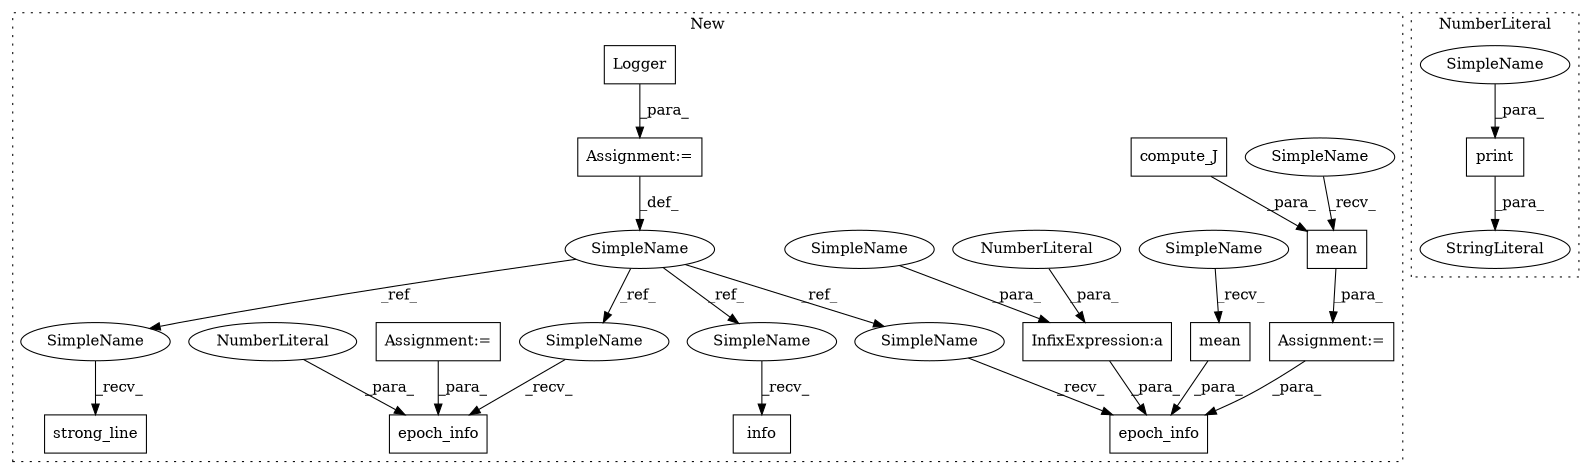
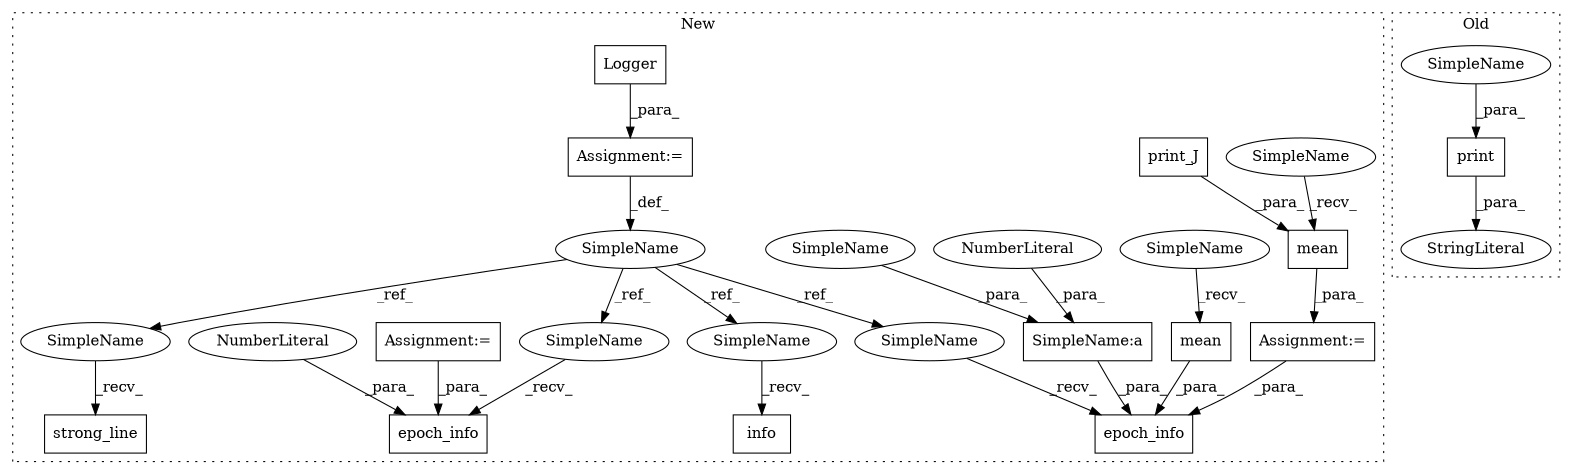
cluster "NumberLiteral": label "NumberLiteral" -> "Old"
node "compute_J": label "compute_J" -> "print_J"
node "InfixExpression:a": label "InfixExpression:a" -> "SimpleName:a"
